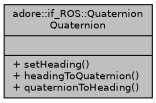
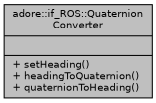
node "adore::if_ROS::Quaternion": text "Quaternion" -> "Converter"
